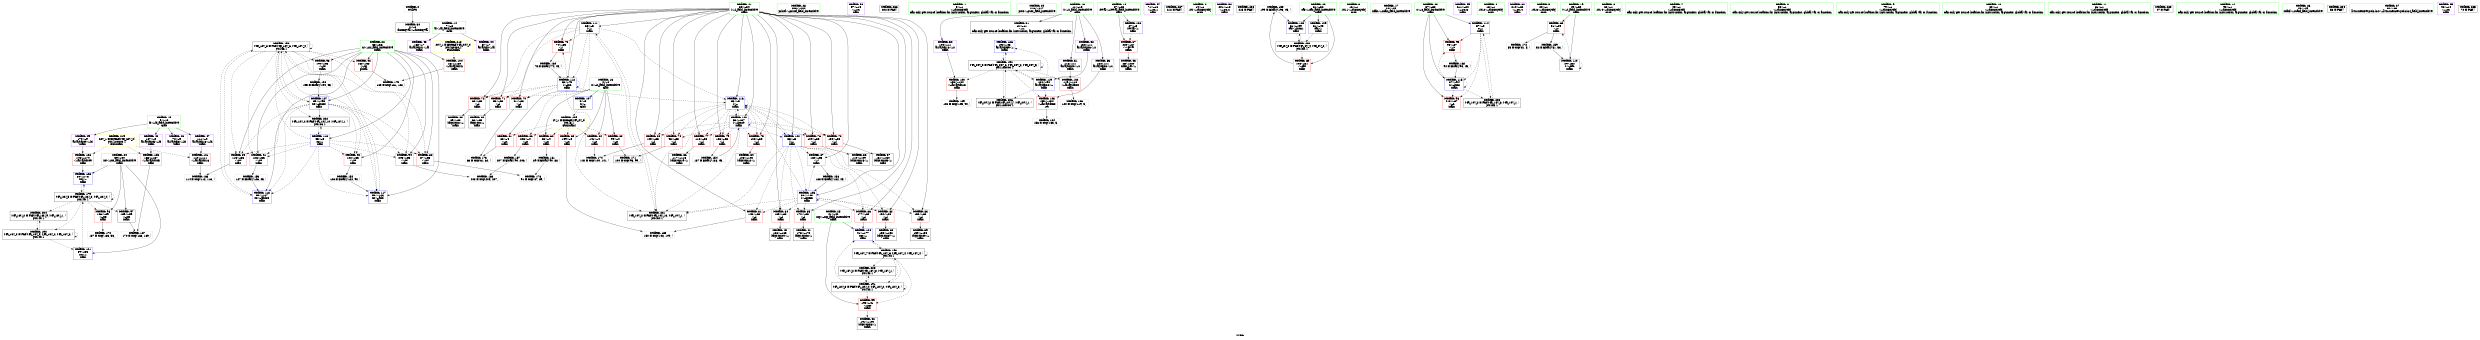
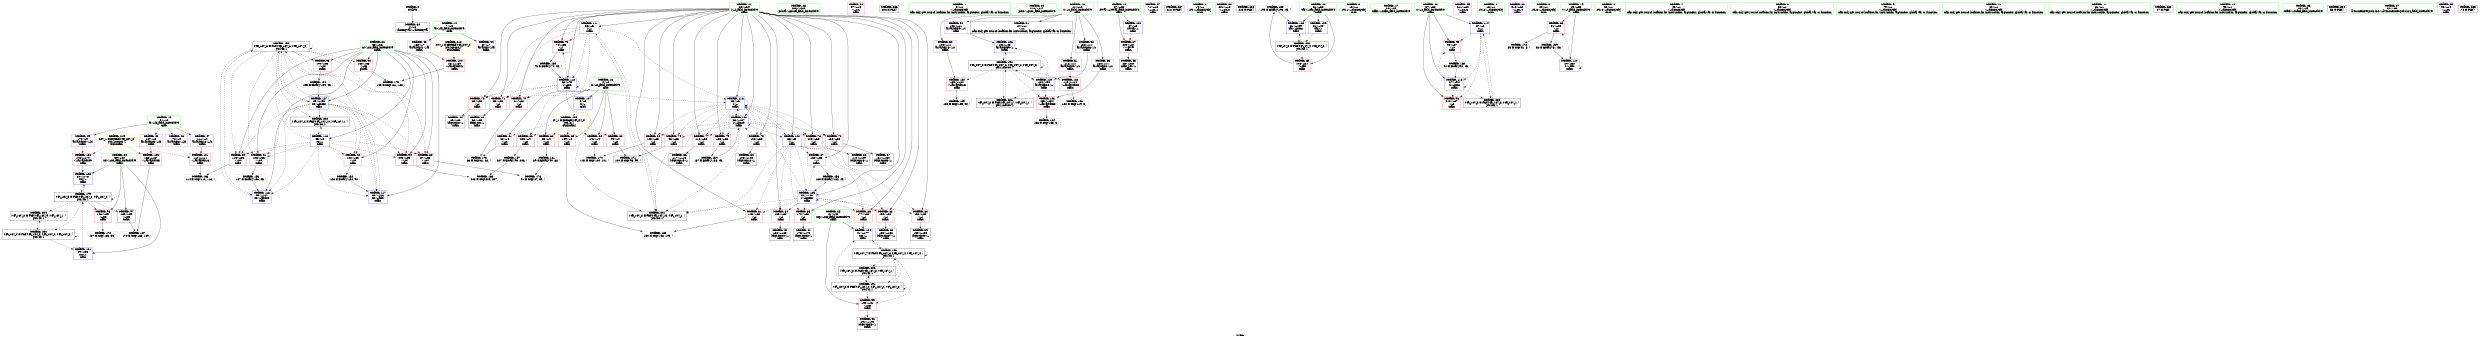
node "NodeID: 54": added
node "NodeID: 103": text "ret" -> "main"
edge "NodeID: 120" -> "NodeID: 75": reversed
